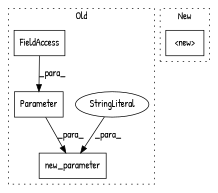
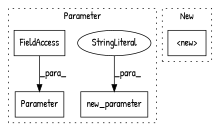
cluster "Old": label "Old" -> "Parameter"
edge "Parameter" -> "new_parameter": removed, label "_para_"
